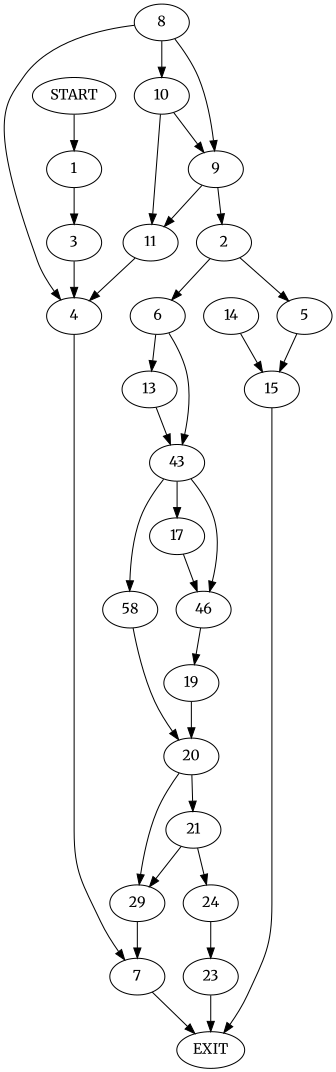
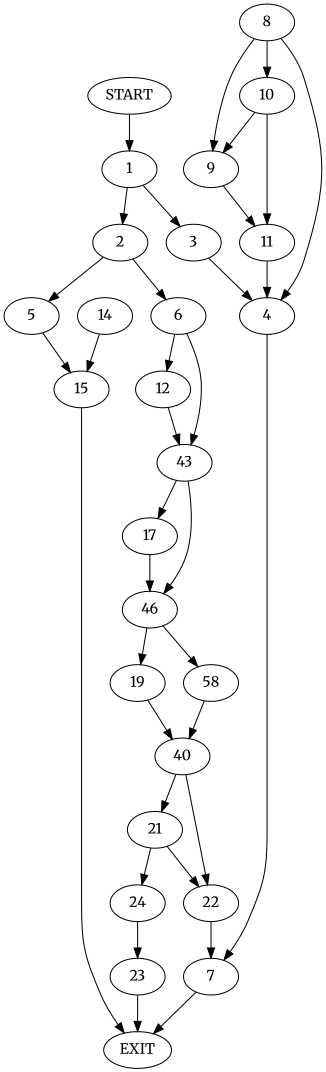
edge "9" -> "2": now "1" -> "2"
node "13": label "13" -> "12"
edge "43" -> "58": now "46" -> "58"
node "20": label "20" -> "40"
node "29": label "29" -> "22"
